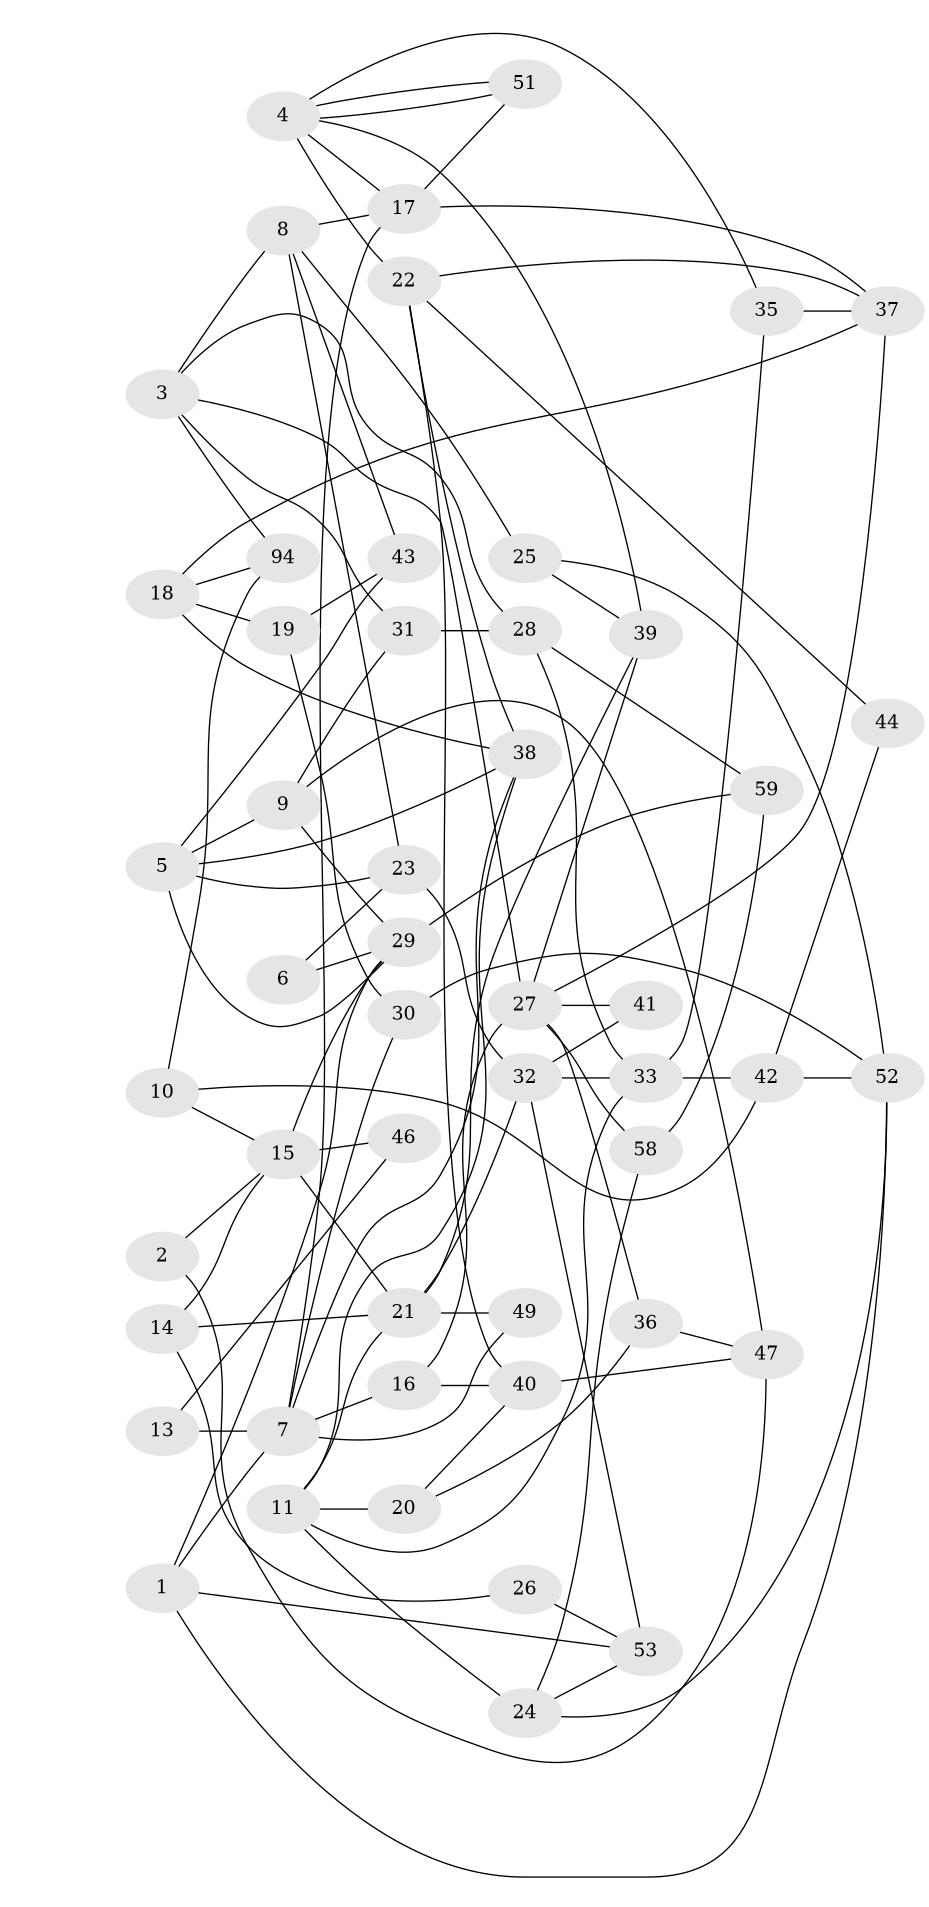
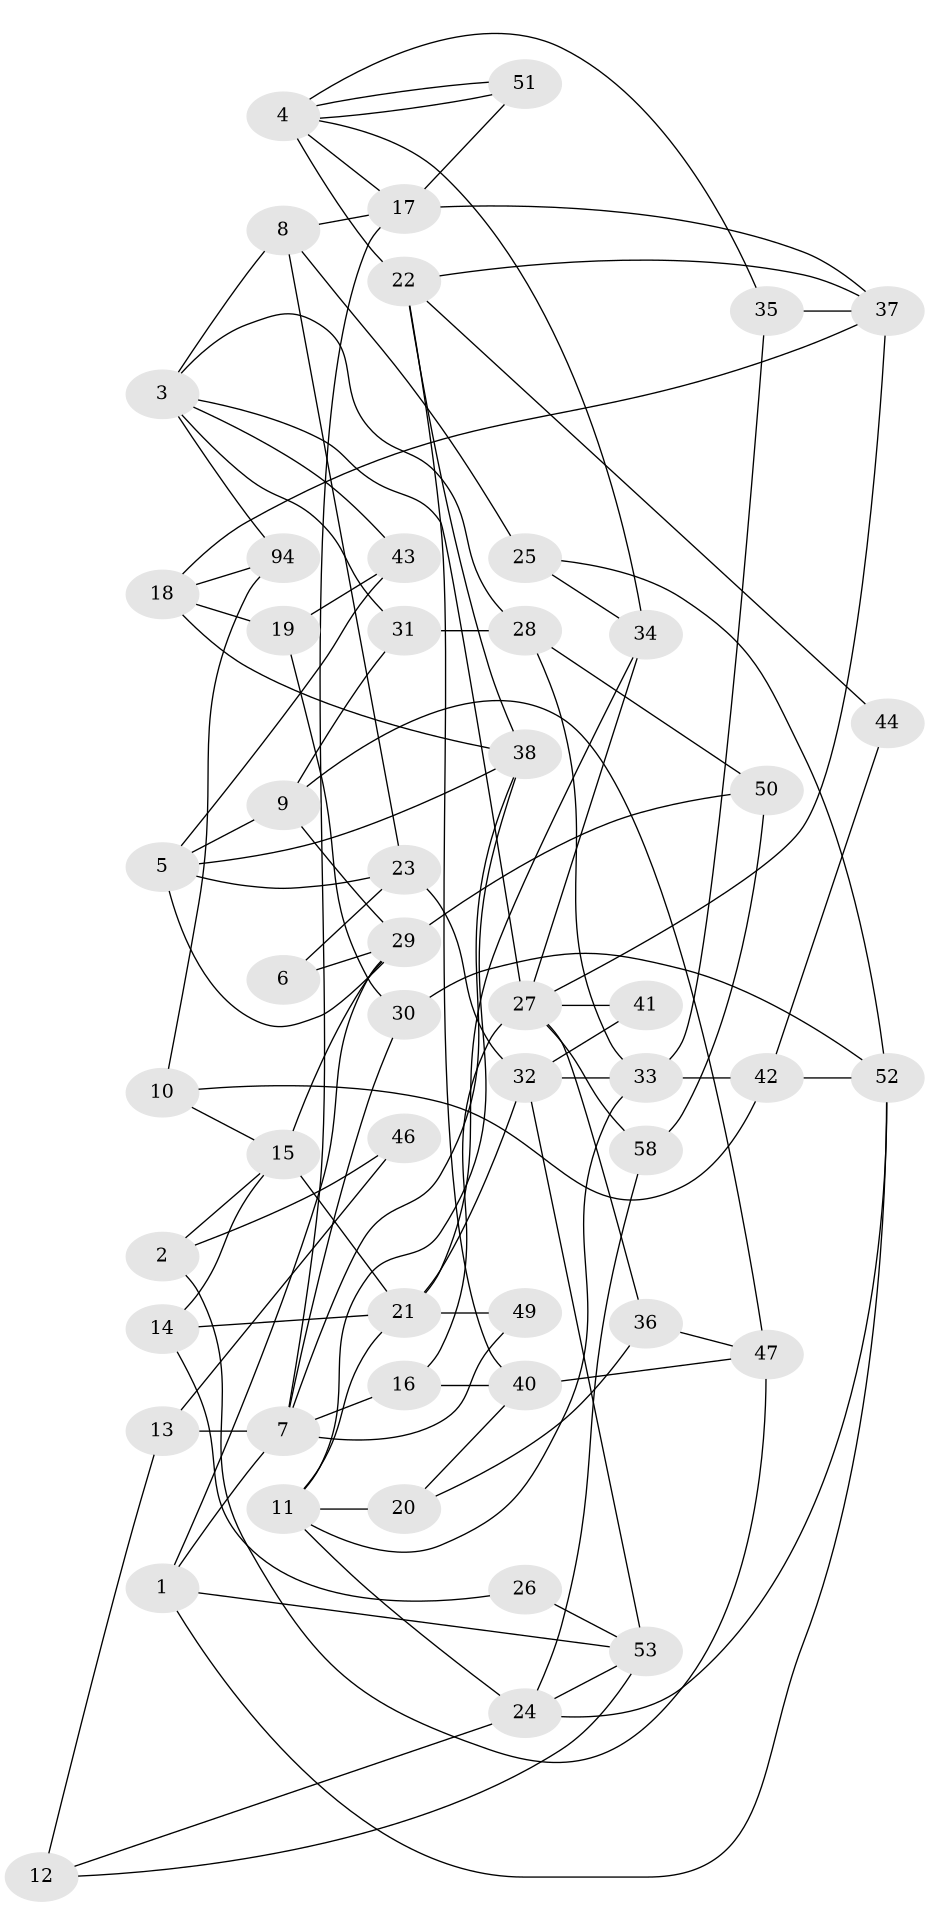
edge "8" -- "43": now "3" -- "43"
node "39": label "39" -> "34"
node "59": label "59" -> "50"
edge "46" -- "15": now "46" -- "2"
node "12": added
